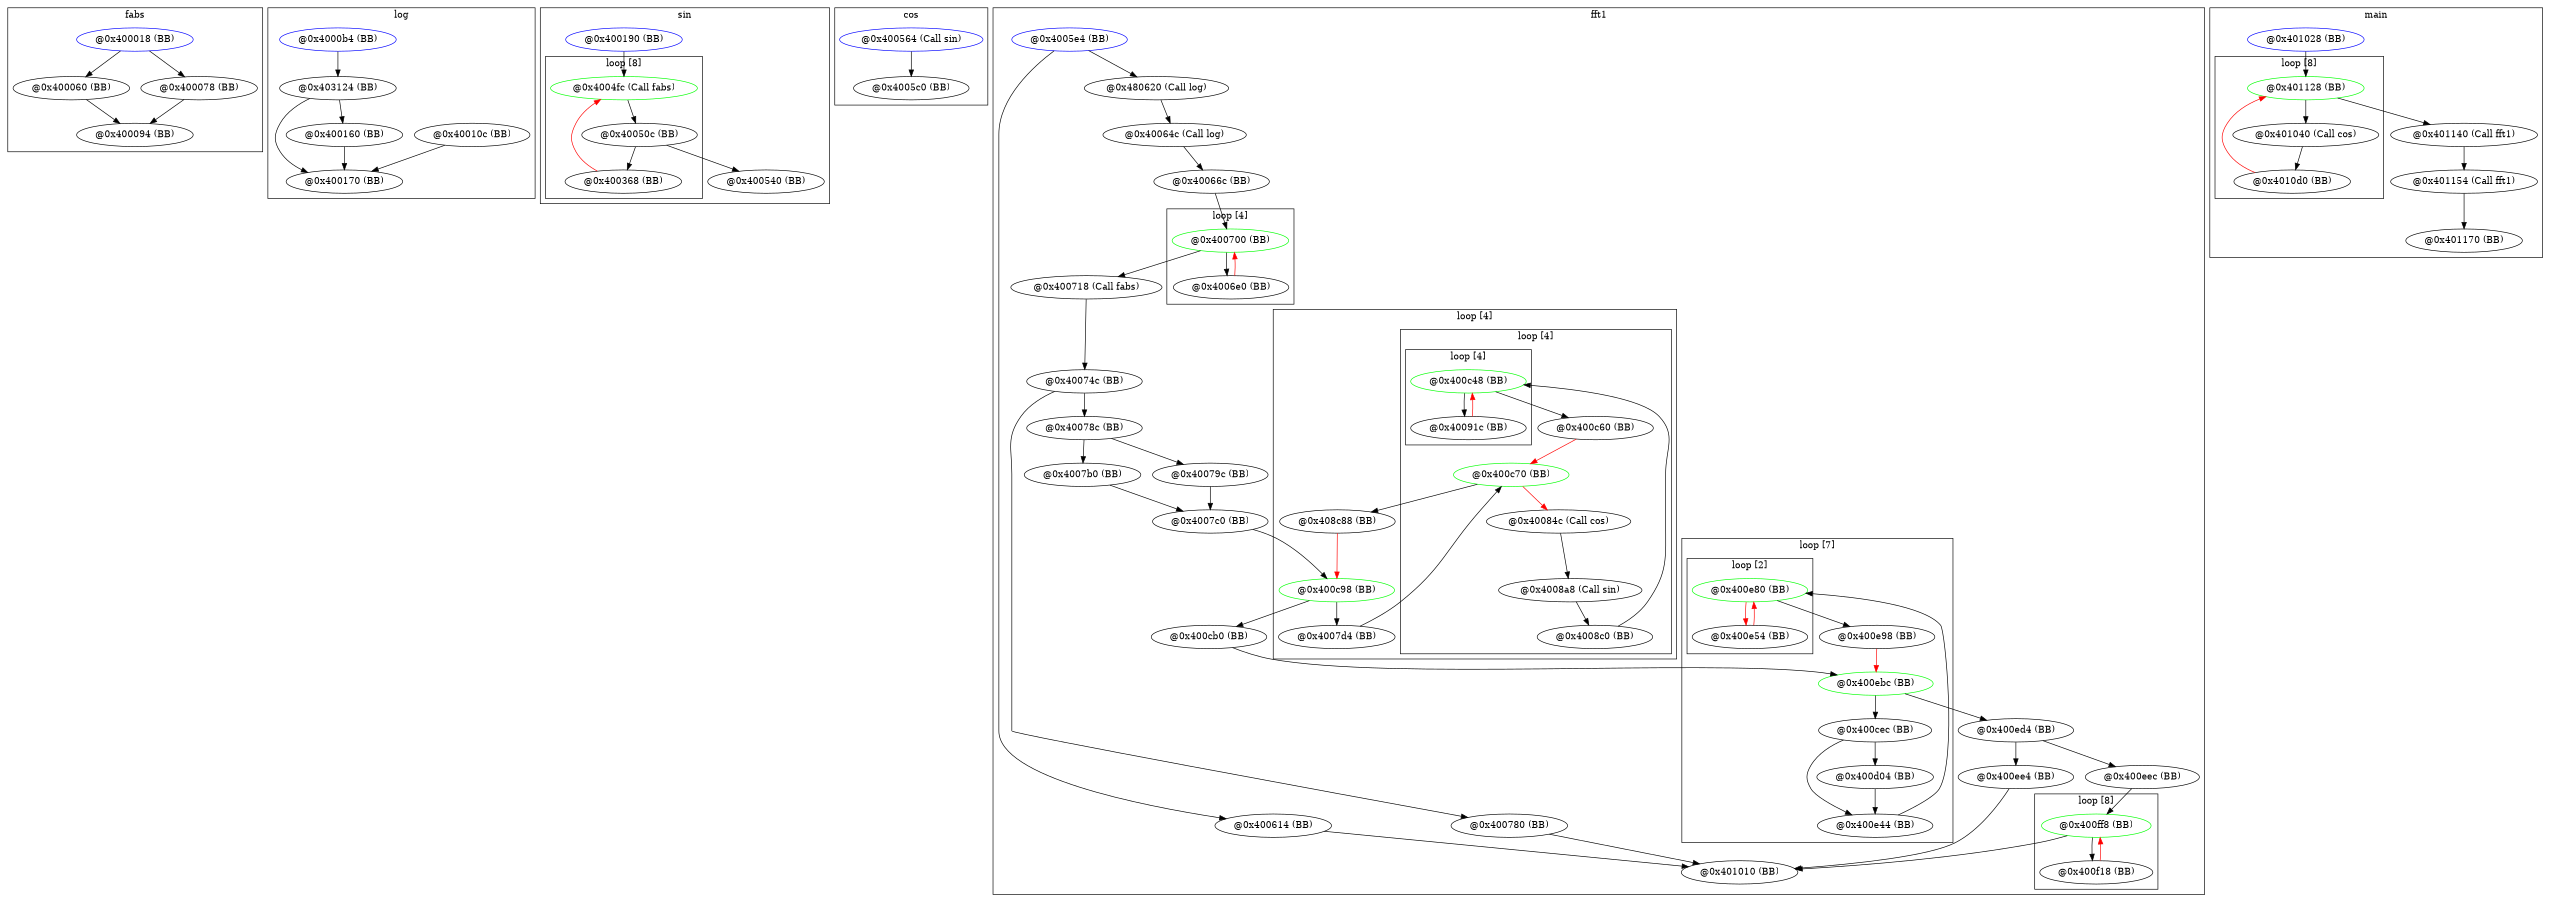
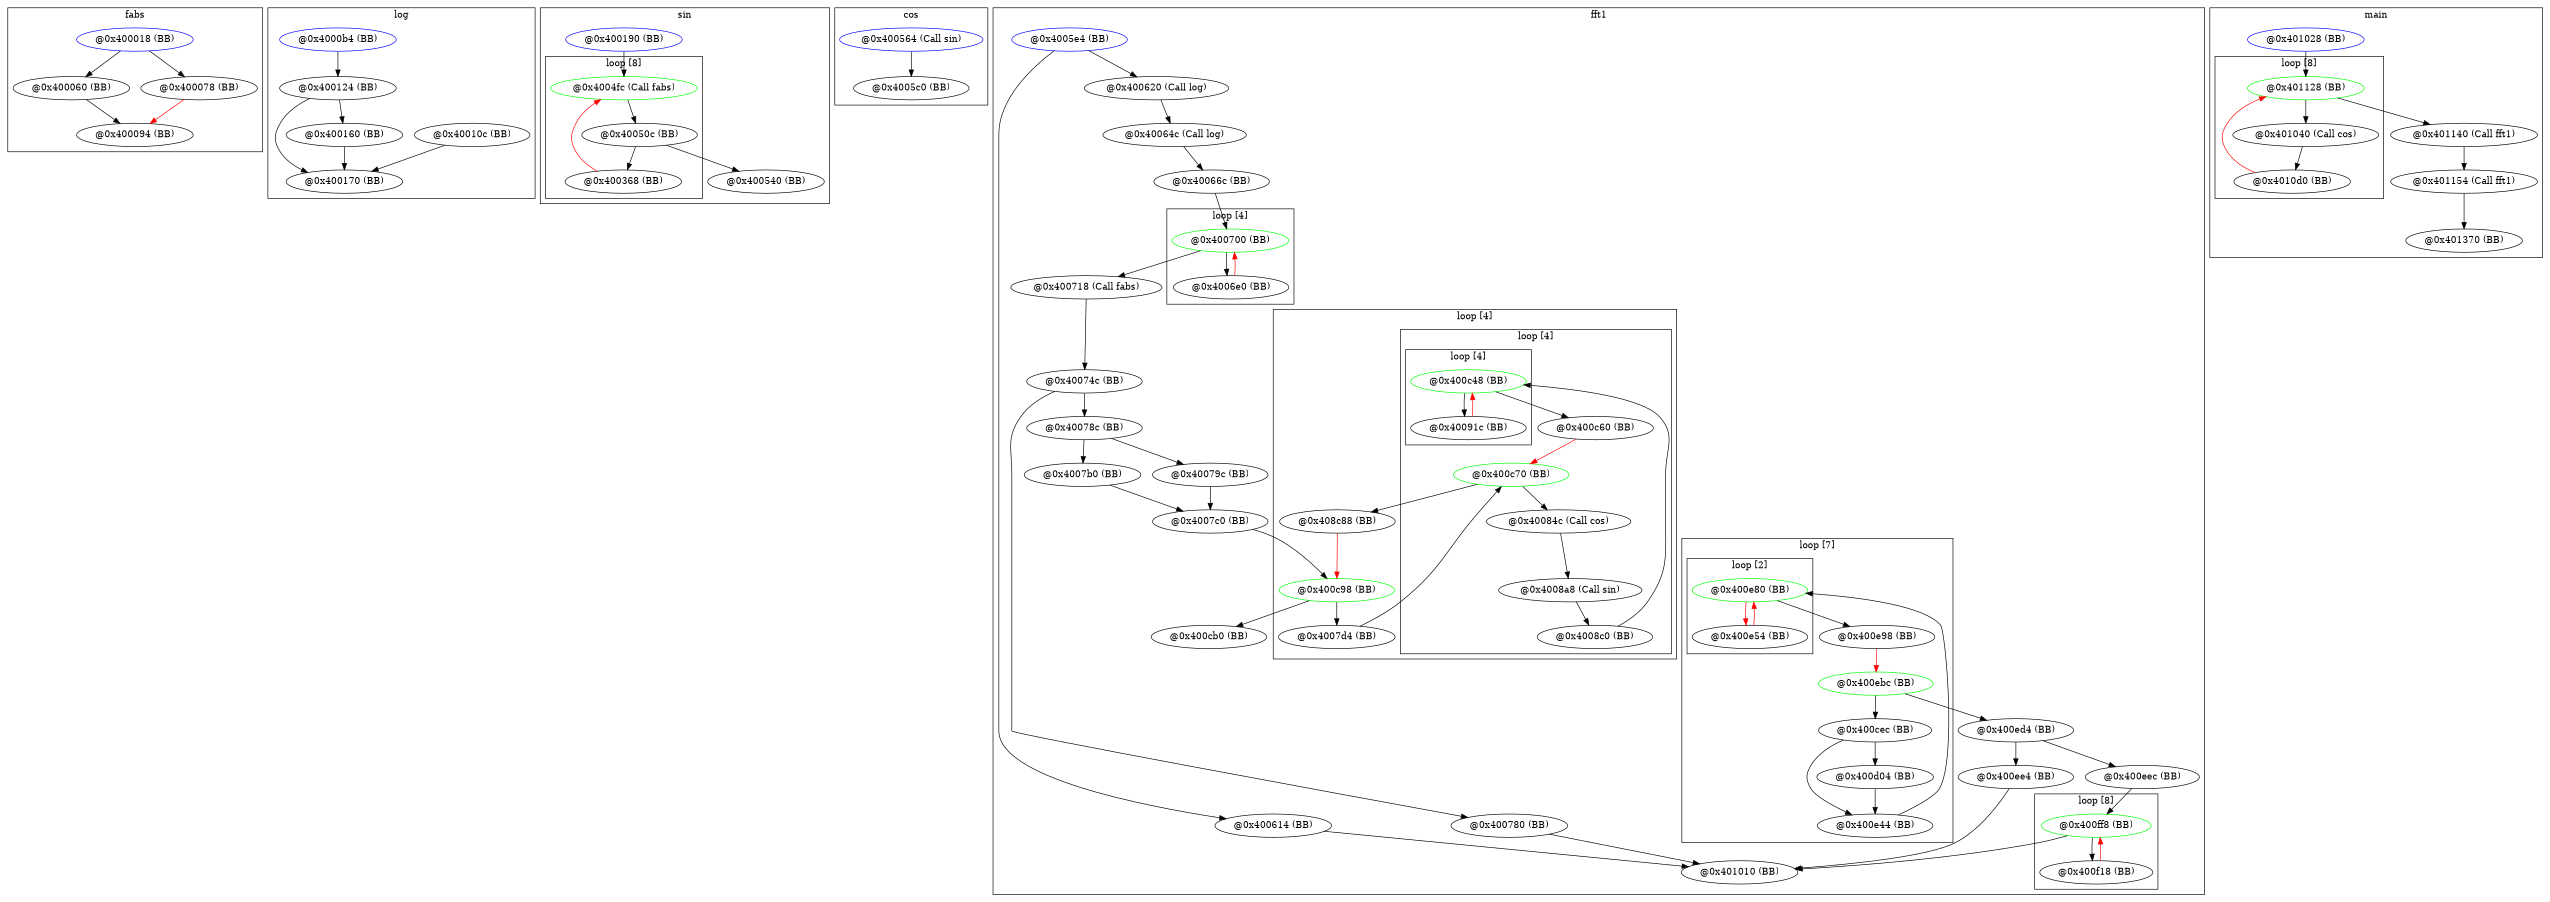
node "@0x403124 (BB)": label "@0x403124 (BB)" -> "@0x400124 (BB)"
node "@0x480620 (Call log)": label "@0x480620 (Call log)" -> "@0x400620 (Call log)"
edge "@0x400078 (BB)" -> "@0x400094 (BB)": color black -> red
node "@0x401170 (BB)": label "@0x401170 (BB)" -> "@0x401370 (BB)"
edge "@0x400c70 (BB)" -> "@0x40084c (Call cos)": color red -> black
edge "@0x400cb0 (BB)" -> "@0x400ebc (BB)": removed
